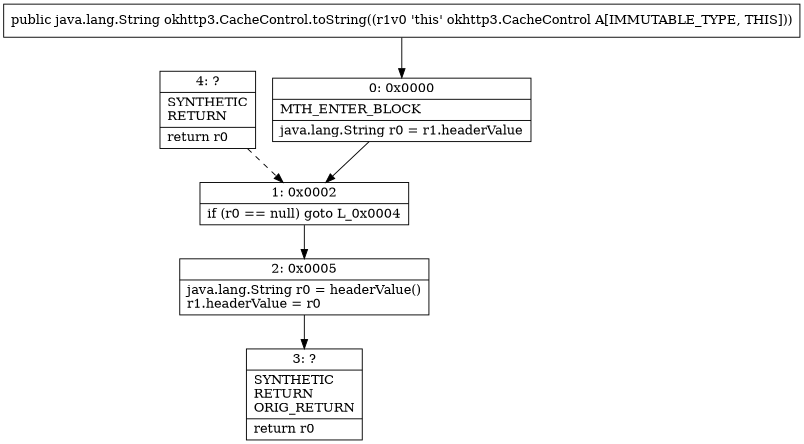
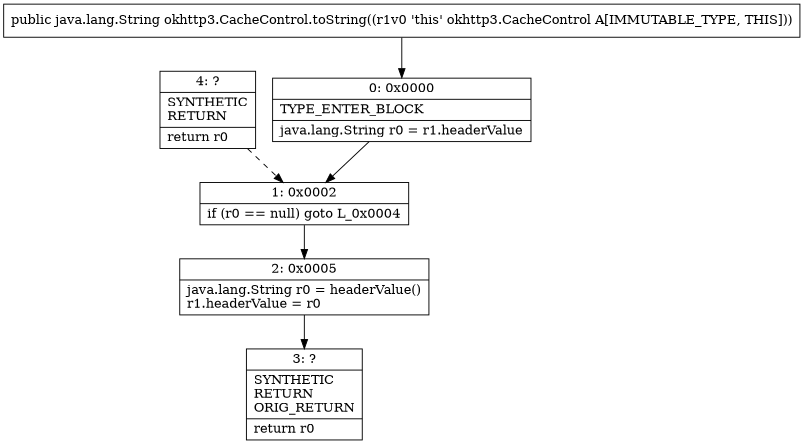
node "0: 0x0000": text "MTH_ENTER_BLOCK" -> "TYPE_ENTER_BLOCK"
